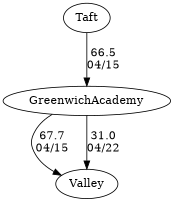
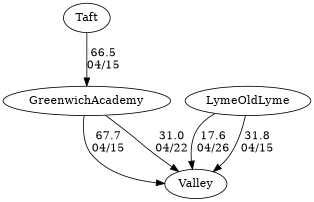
node "LymeOldLyme": added
